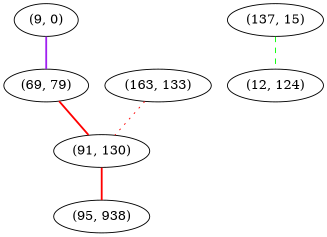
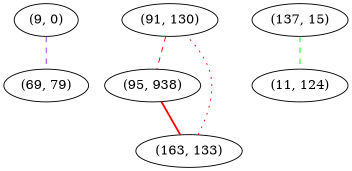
edge "(9, 0)" -- "(69, 79)": style bold -> dashed
node "(12, 124)": label "(12, 124)" -> "(11, 124)"
edge "(69, 79)" -- "(91, 130)": removed
edge "(95, 938)" -- "(163, 133)": added
edge "(91, 130)" -- "(95, 938)": style bold -> dashed
